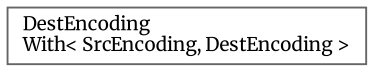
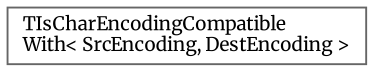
node "DestEncoding With< SrcEncoding, DestEncoding >": label "DestEncoding With< SrcEncoding, DestEncoding >" -> "TIsCharEncodingCompatible With< SrcEncoding, DestEncoding >"
